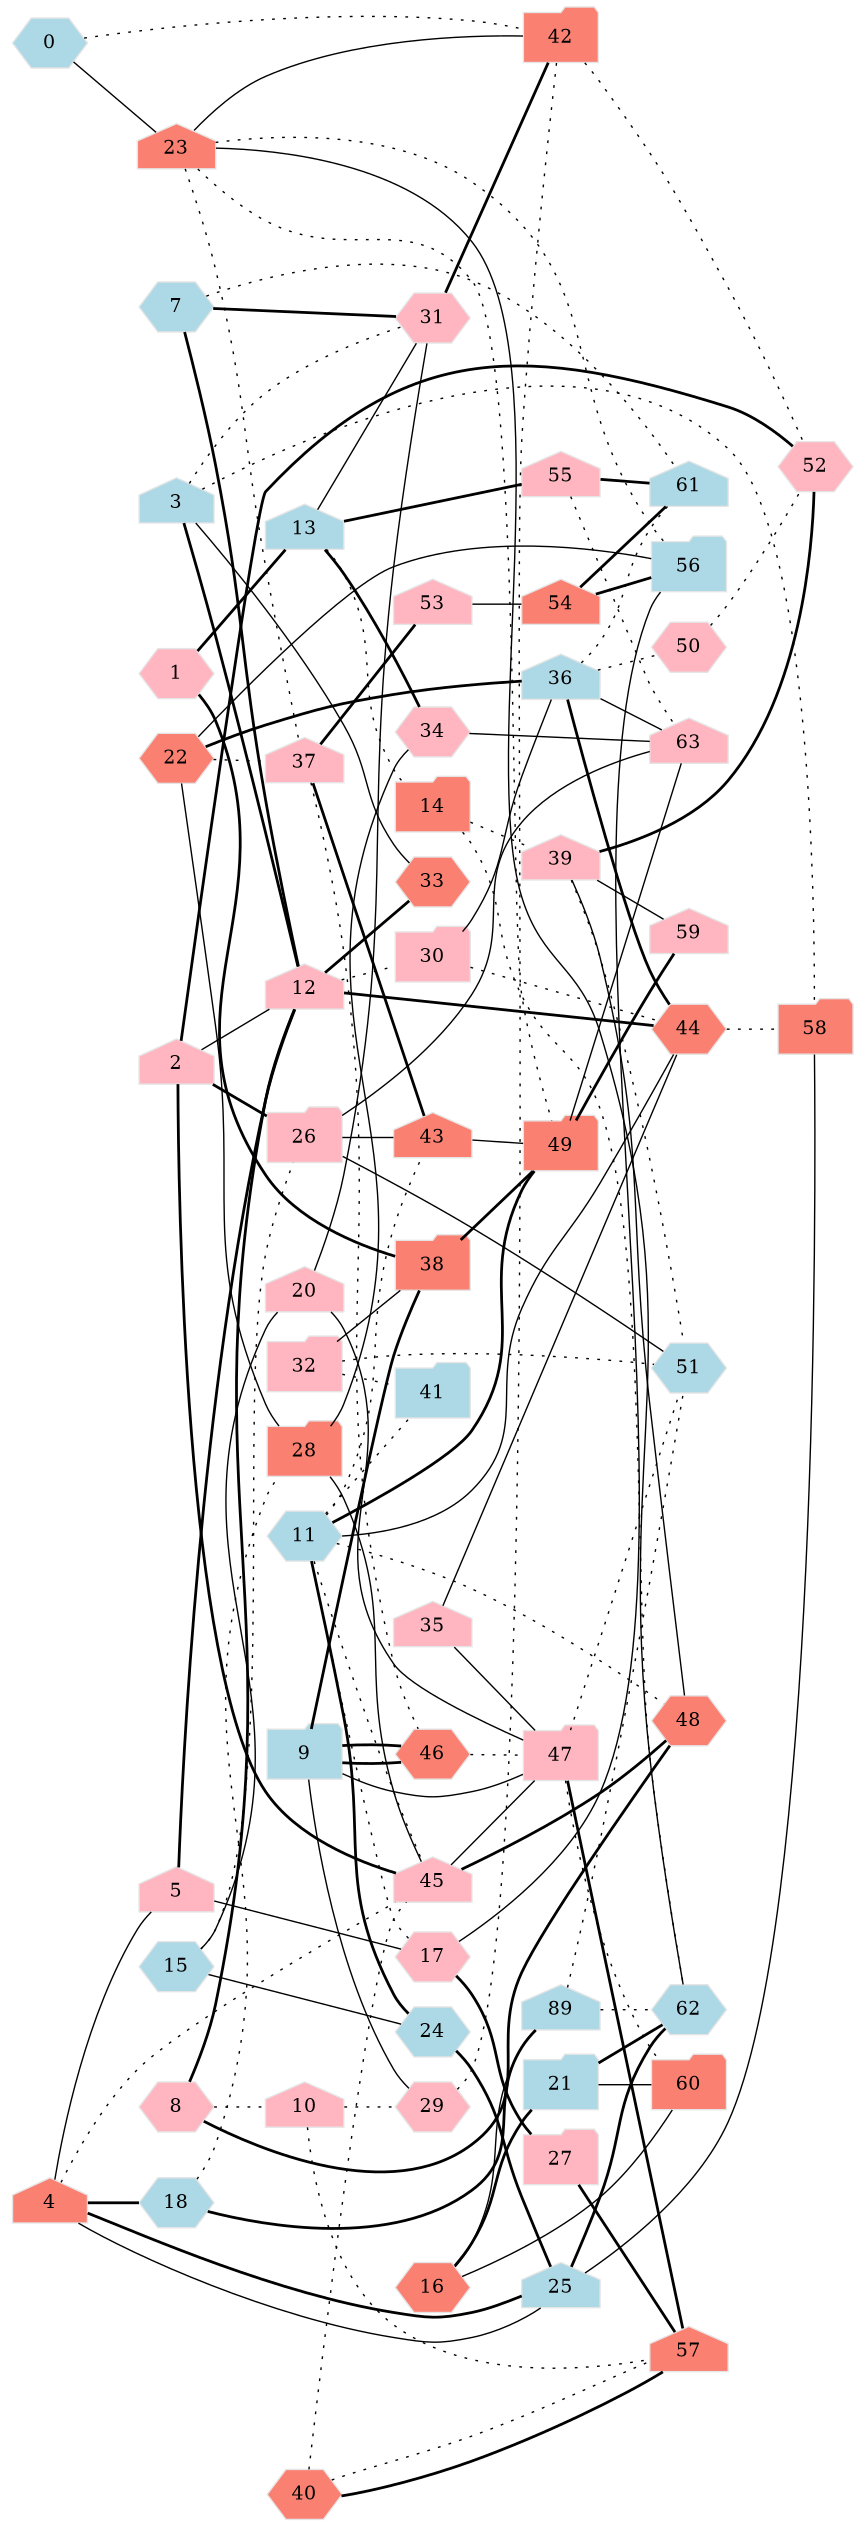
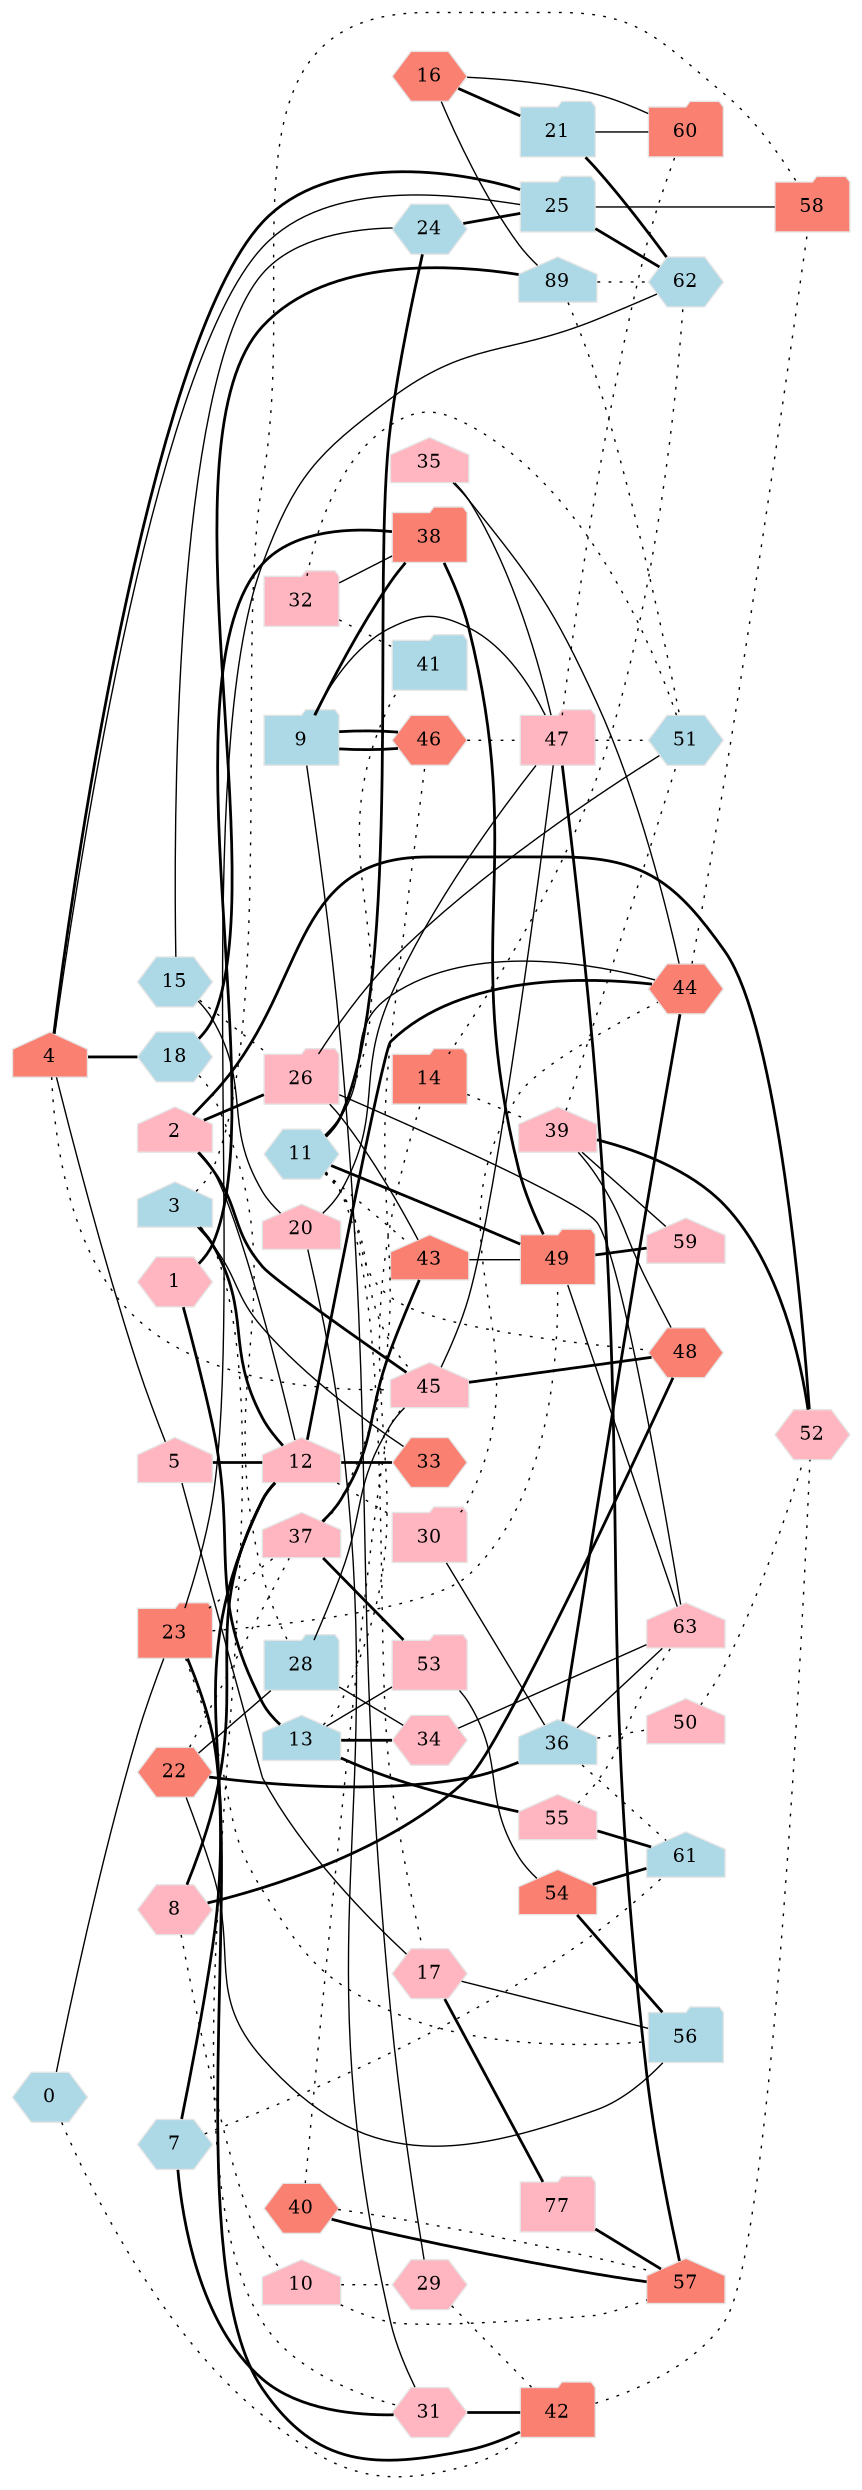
edge "42" -- "23": style solid -> bold
node "23": shape house -> folder
edge "31" -- "13": now "53" -- "13"
node "53": shape house -> folder
node "50": shape hexagon -> house
node "28": fillcolor salmon -> lightblue
node "27": label "27" -> "77"
node "25": shape house -> folder
